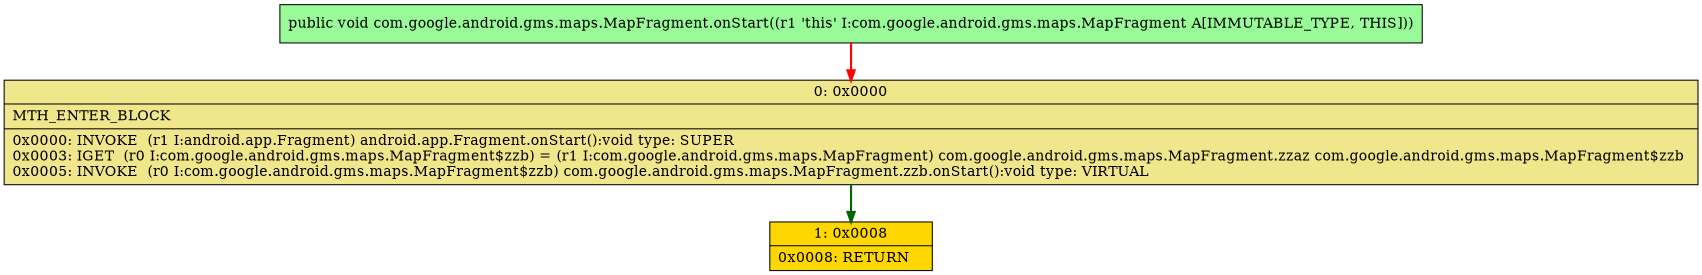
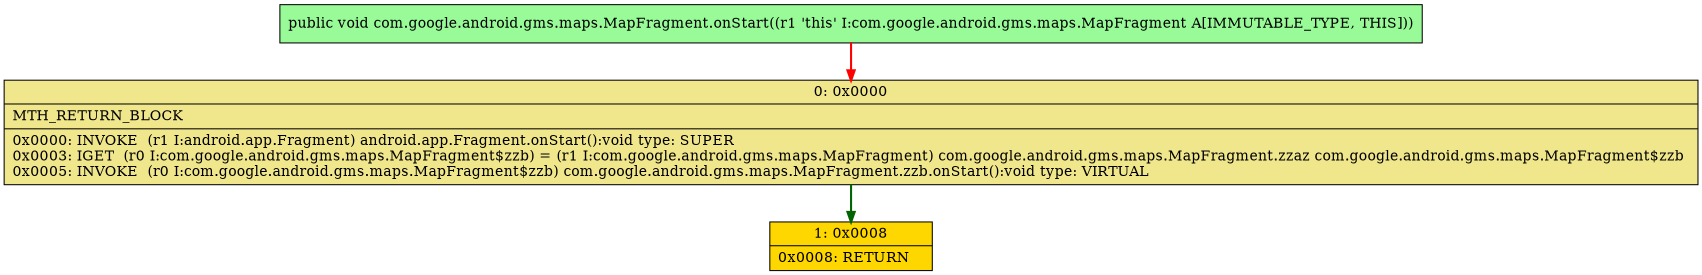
node "0: 0x0000": text "MTH_ENTER_BLOCK" -> "MTH_RETURN_BLOCK"
